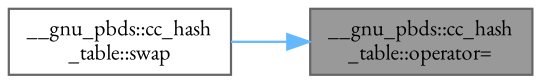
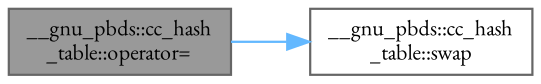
edge "__gnu_pbds::cc_hash _table::swap" -> "__gnu_pbds::cc_hash _table::operator=": reversed
